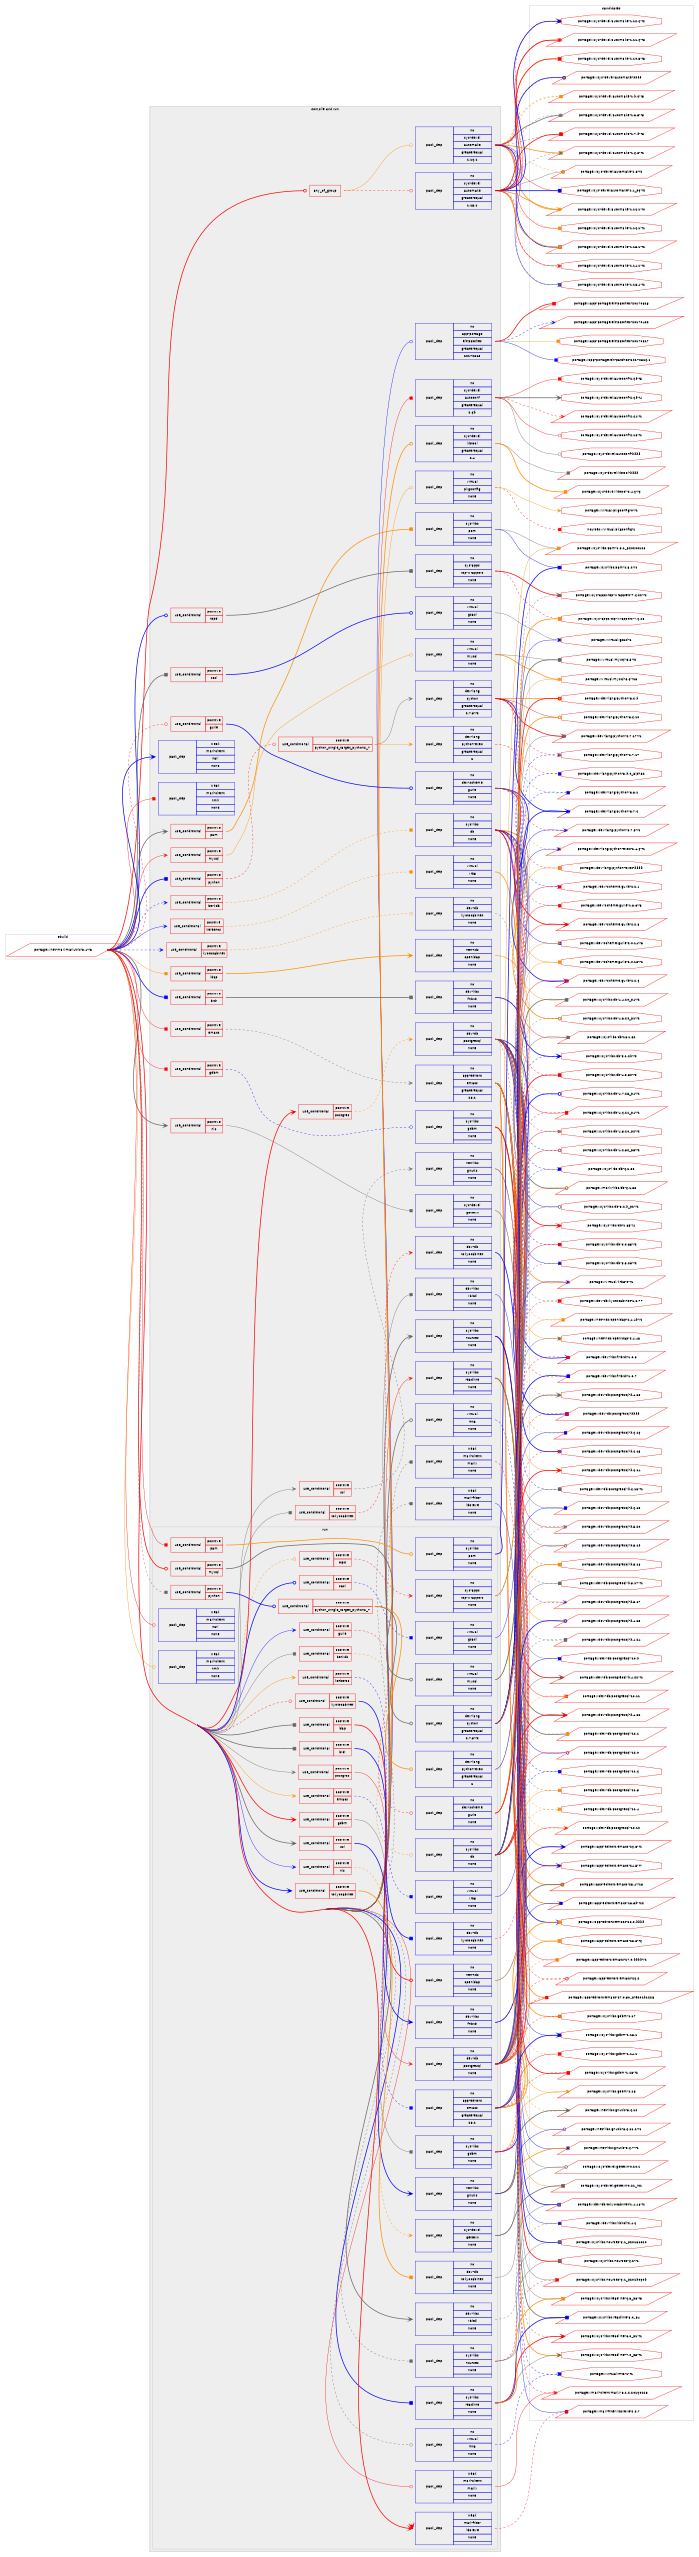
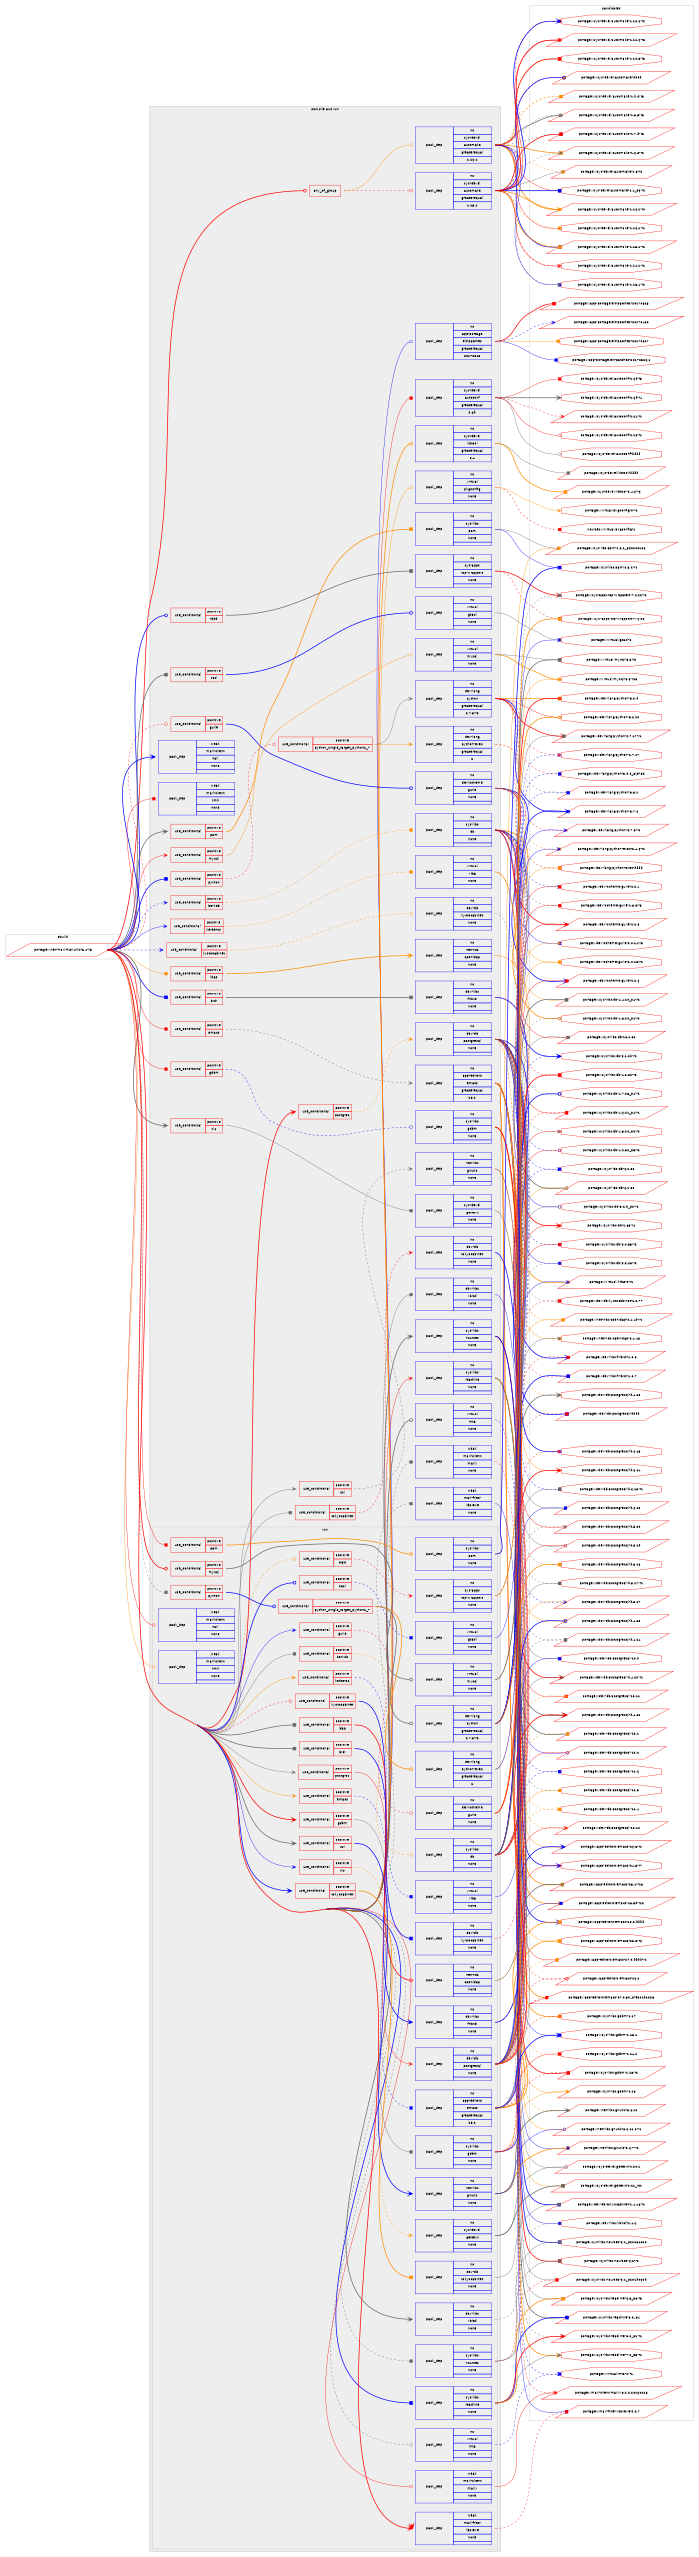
node "portage://mailx-libs/db-6.1.38": label "portage://mailx-libs/db-6.1.38" -> "portage://sys-libs/db-6.1.38"
node "portage://dev-db/postgresql-9.6.16": removed
